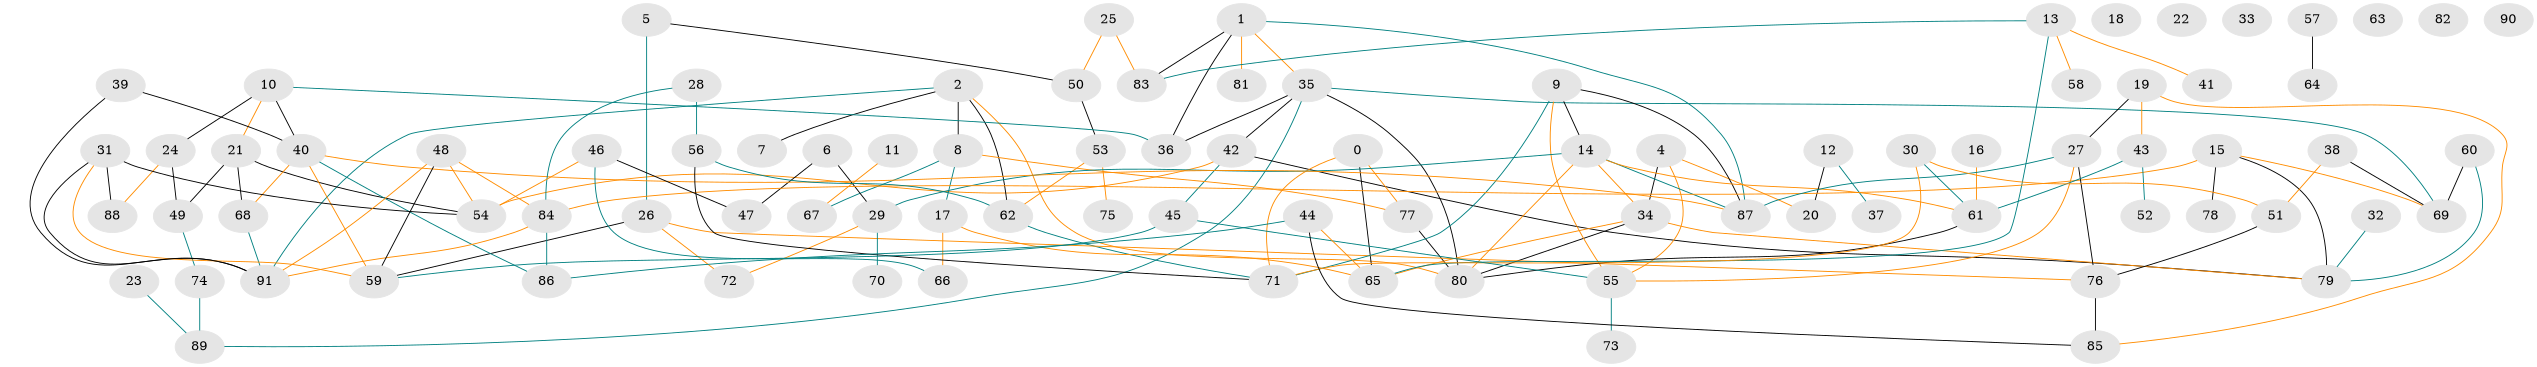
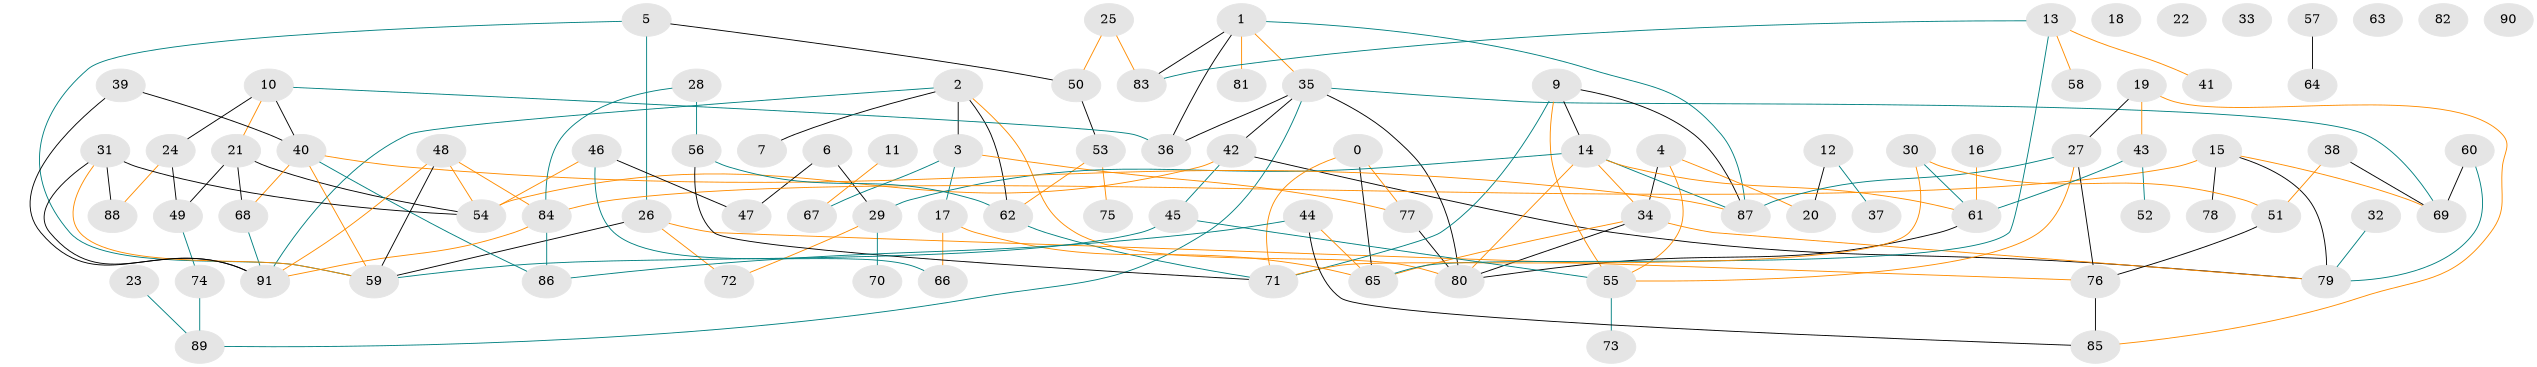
edge "5" -- "59": added
node "8": label "8" -> "3"
